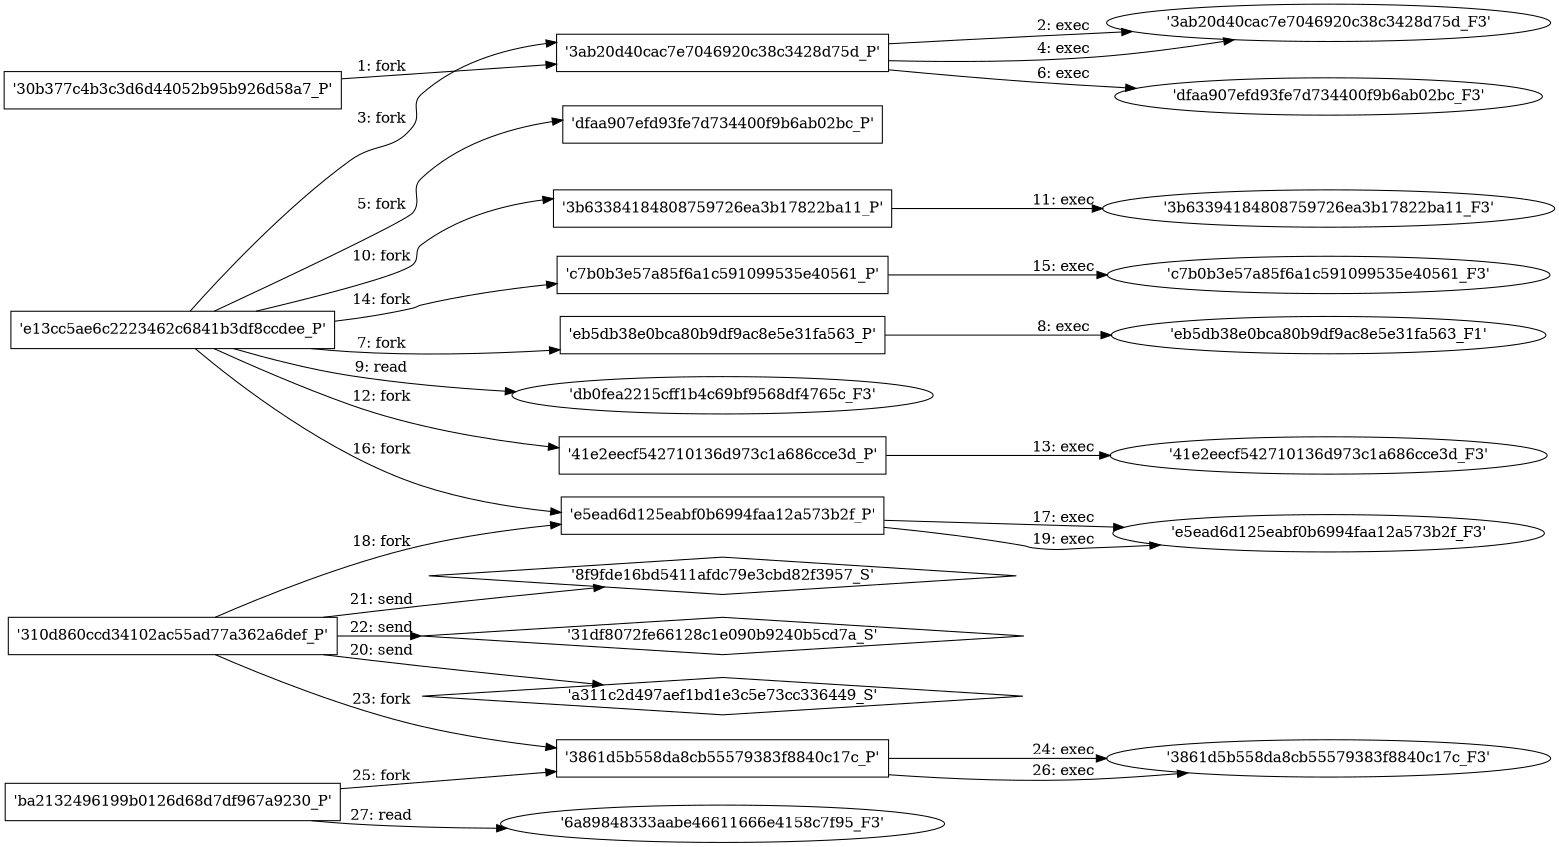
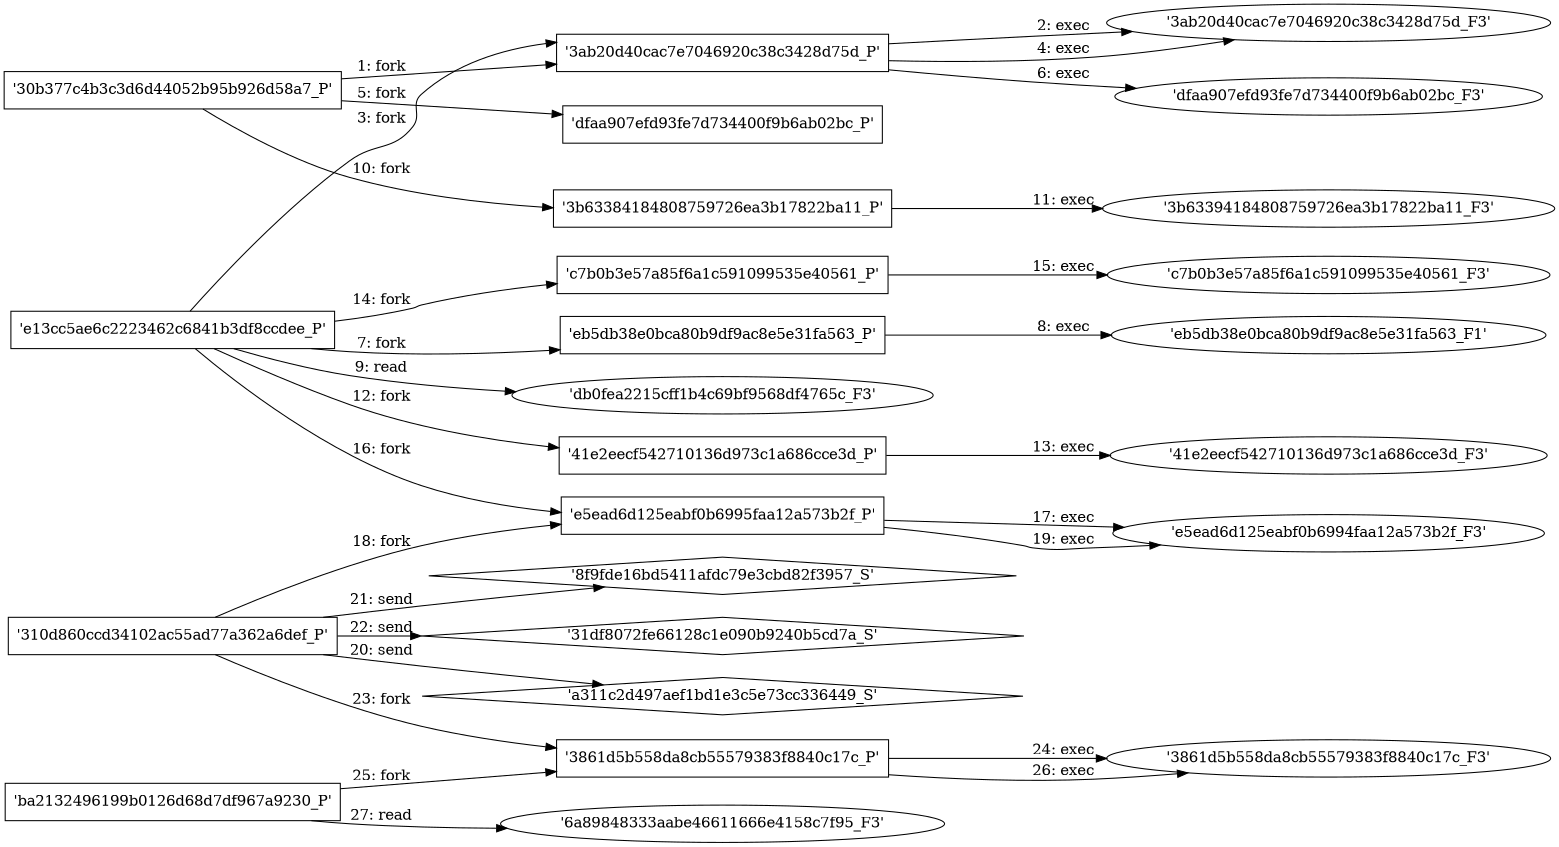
edge "'e13cc5ae6c2223462c6841b3df8ccdee_P'" -> "'dfaa907efd93fe7d734400f9b6ab02bc_P'": now "'30b377c4b3c3d6d44052b95b926d58a7_P'" -> "'dfaa907efd93fe7d734400f9b6ab02bc_P'"
edge "'e13cc5ae6c2223462c6841b3df8ccdee_P'" -> "'3b63384184808759726ea3b17822ba11_P'": now "'30b377c4b3c3d6d44052b95b926d58a7_P'" -> "'3b63384184808759726ea3b17822ba11_P'"
node "'e5ead6d125eabf0b6994faa12a573b2f_P'": label "'e5ead6d125eabf0b6994faa12a573b2f_P'" -> "'e5ead6d125eabf0b6995faa12a573b2f_P'"
